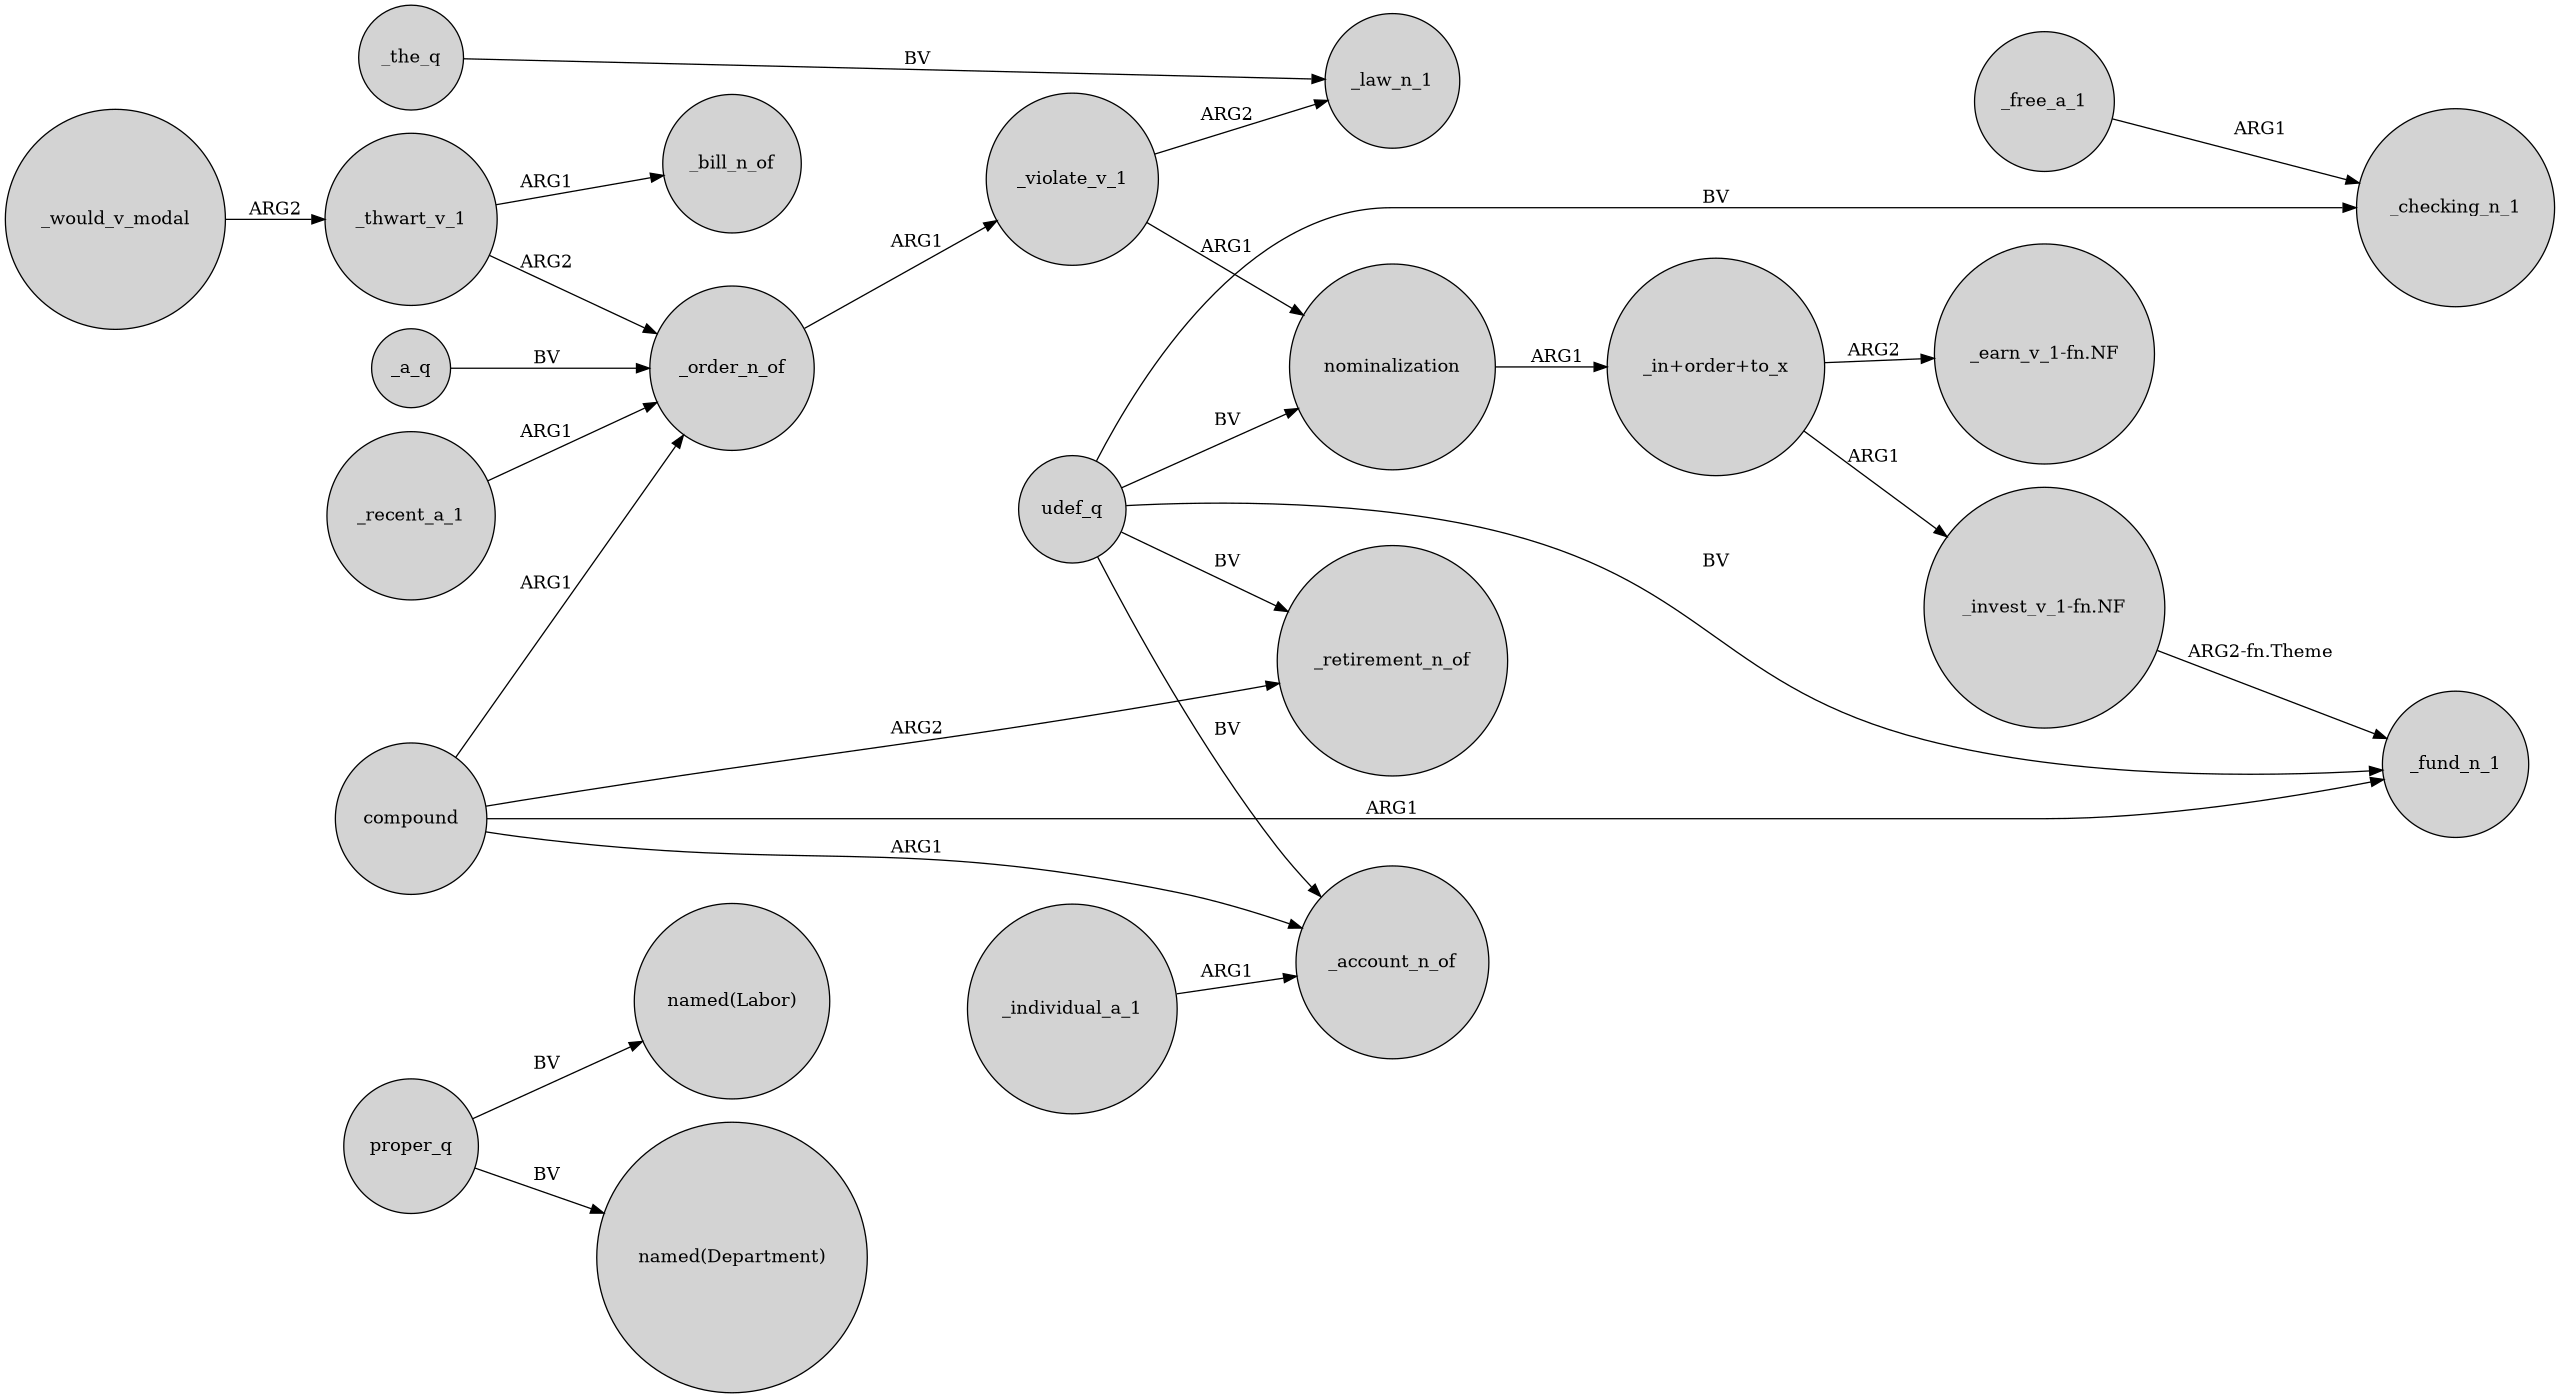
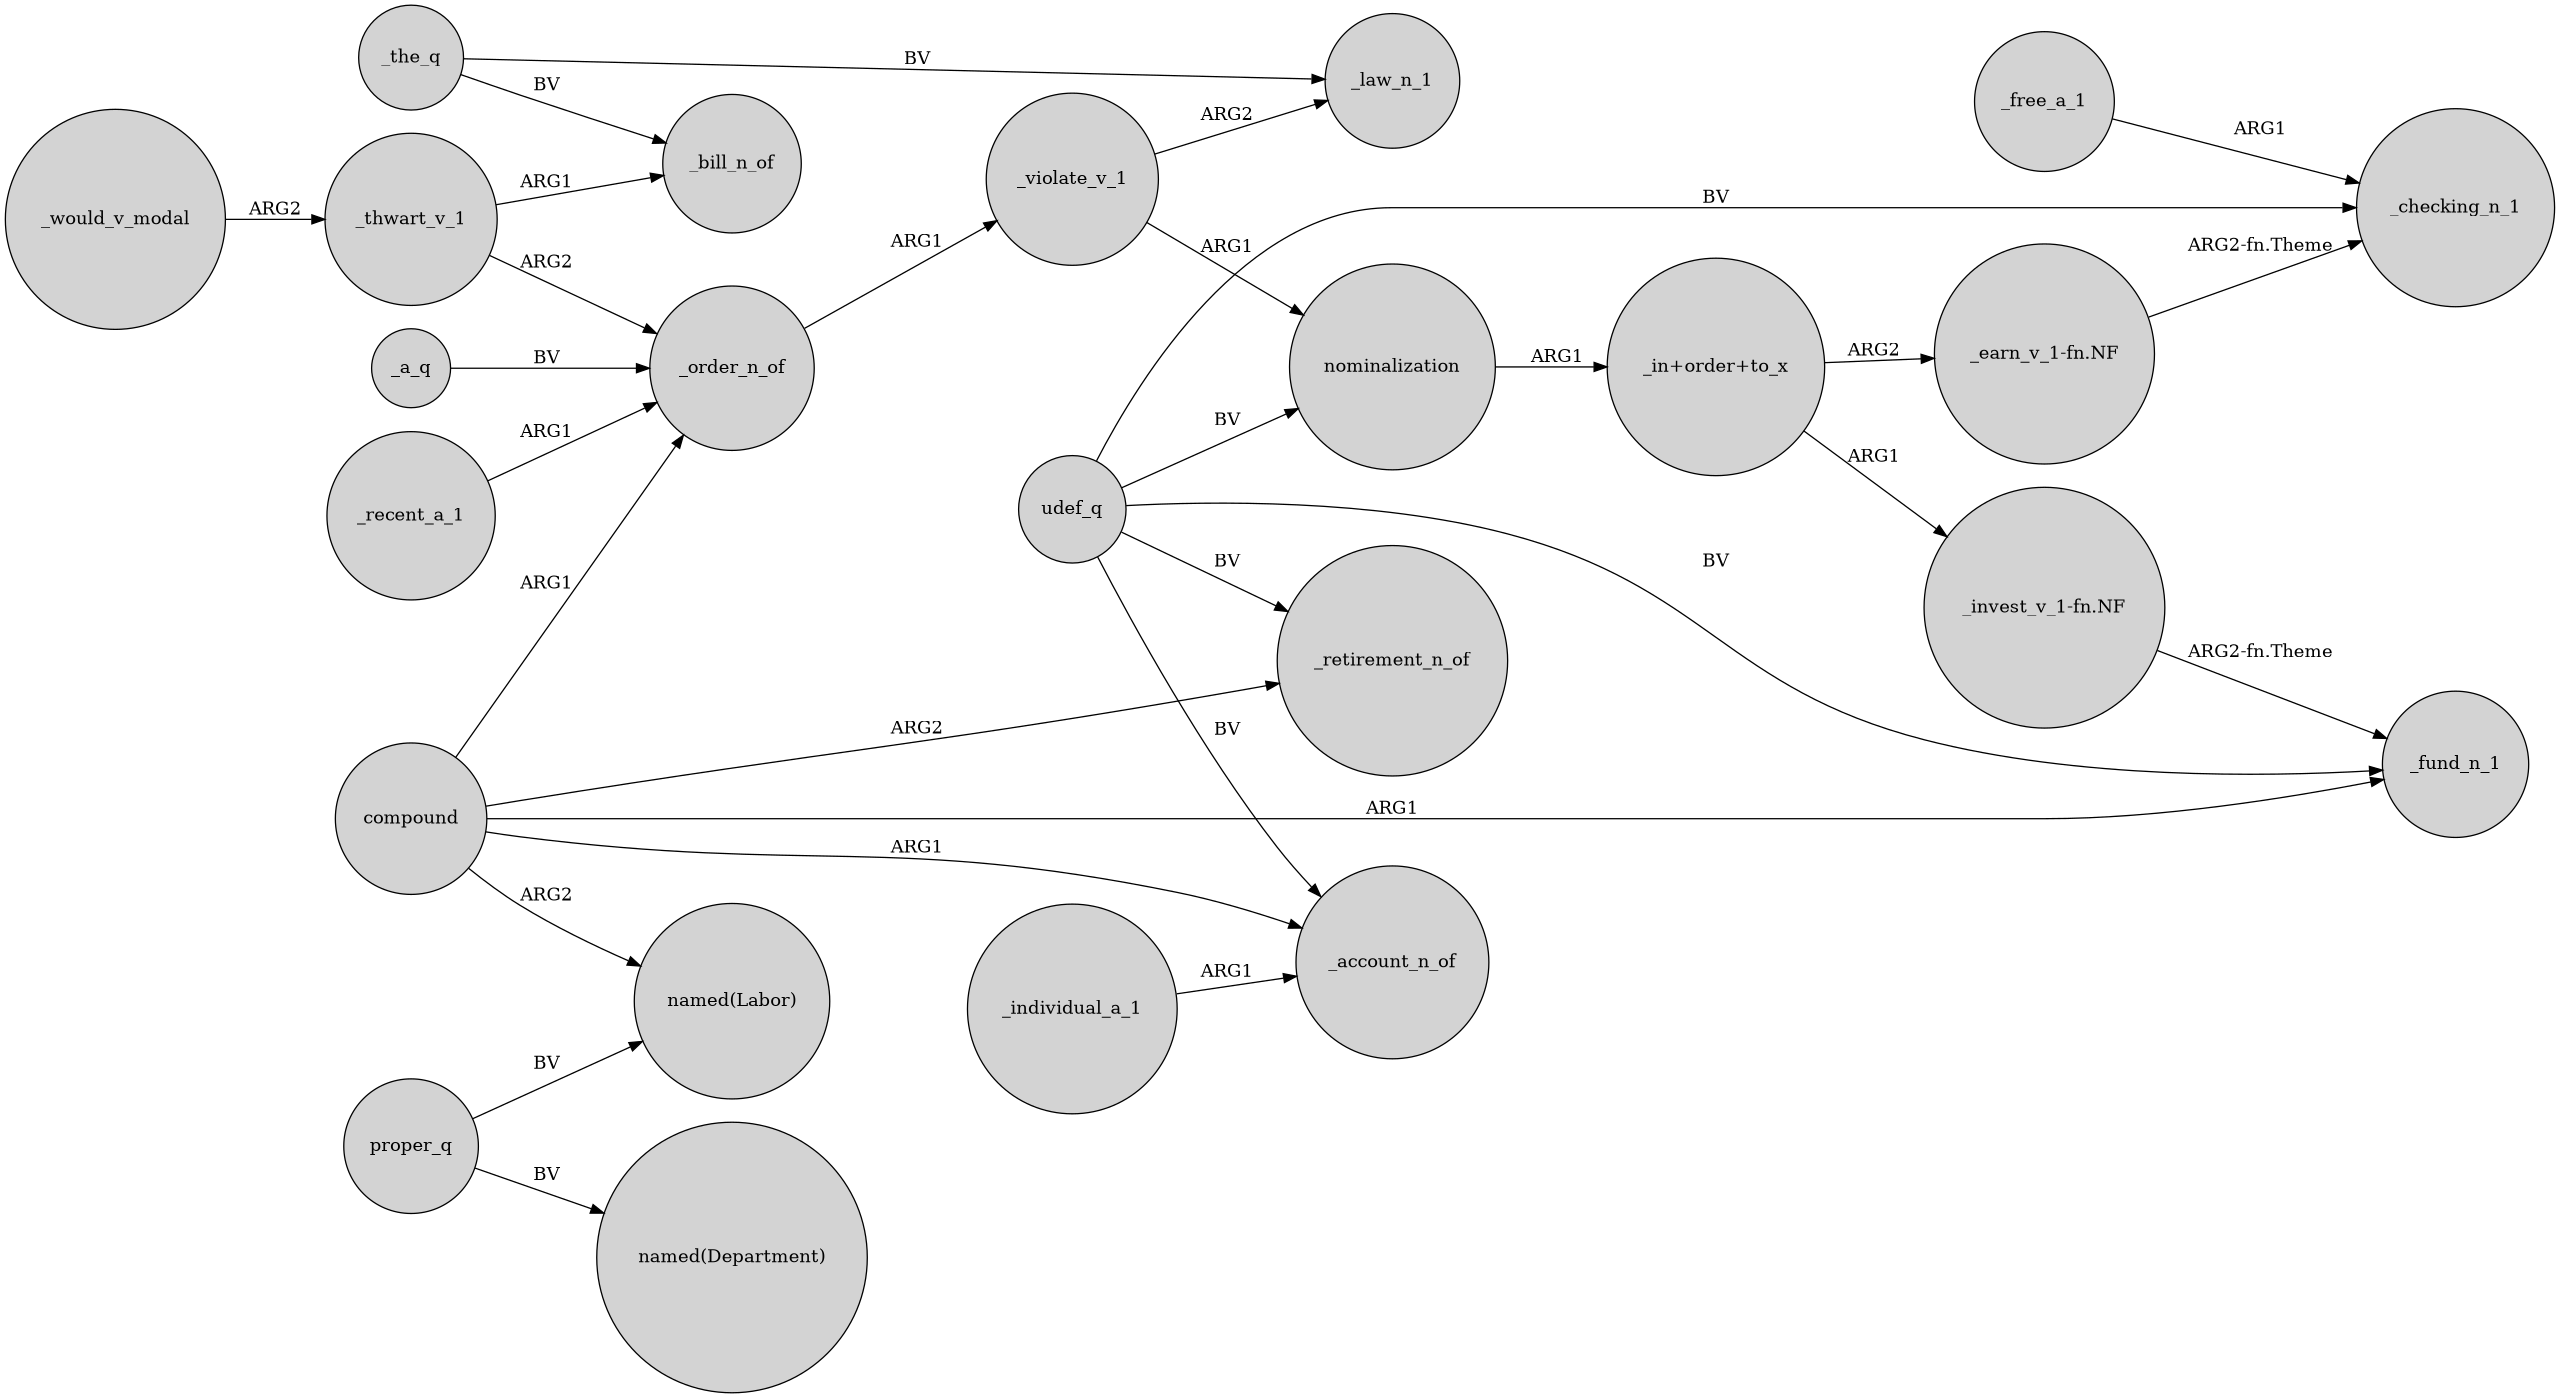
edge "_the_q" -> "_bill_n_of": added, label "BV"
edge "_earn_v_1-fn.NF" -> "_checking_n_1": added, label "ARG2-fn.Theme"
edge "compound" -> "named(Labor)": added, label "ARG2"
